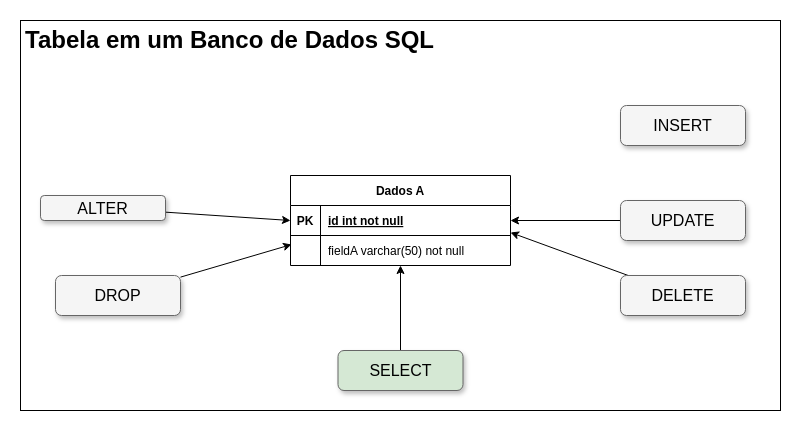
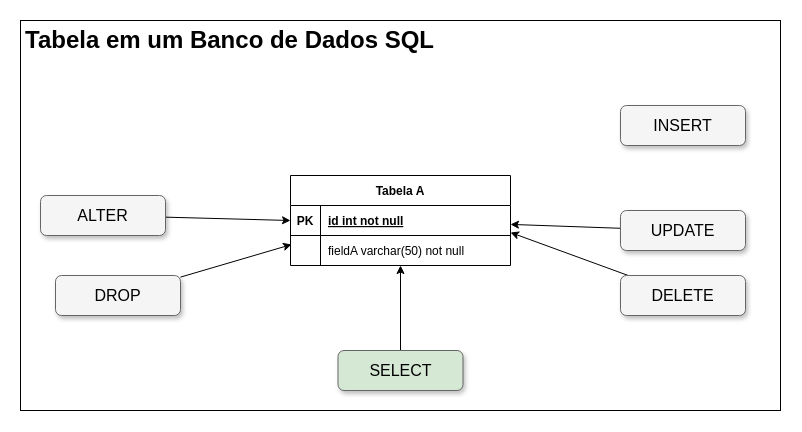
node "Dados A": label "Dados A" -> "Tabela A"
node "ALTER": size 125x25 -> 125x40
node "UPDATE": moved (683, 221) -> (683, 231)
